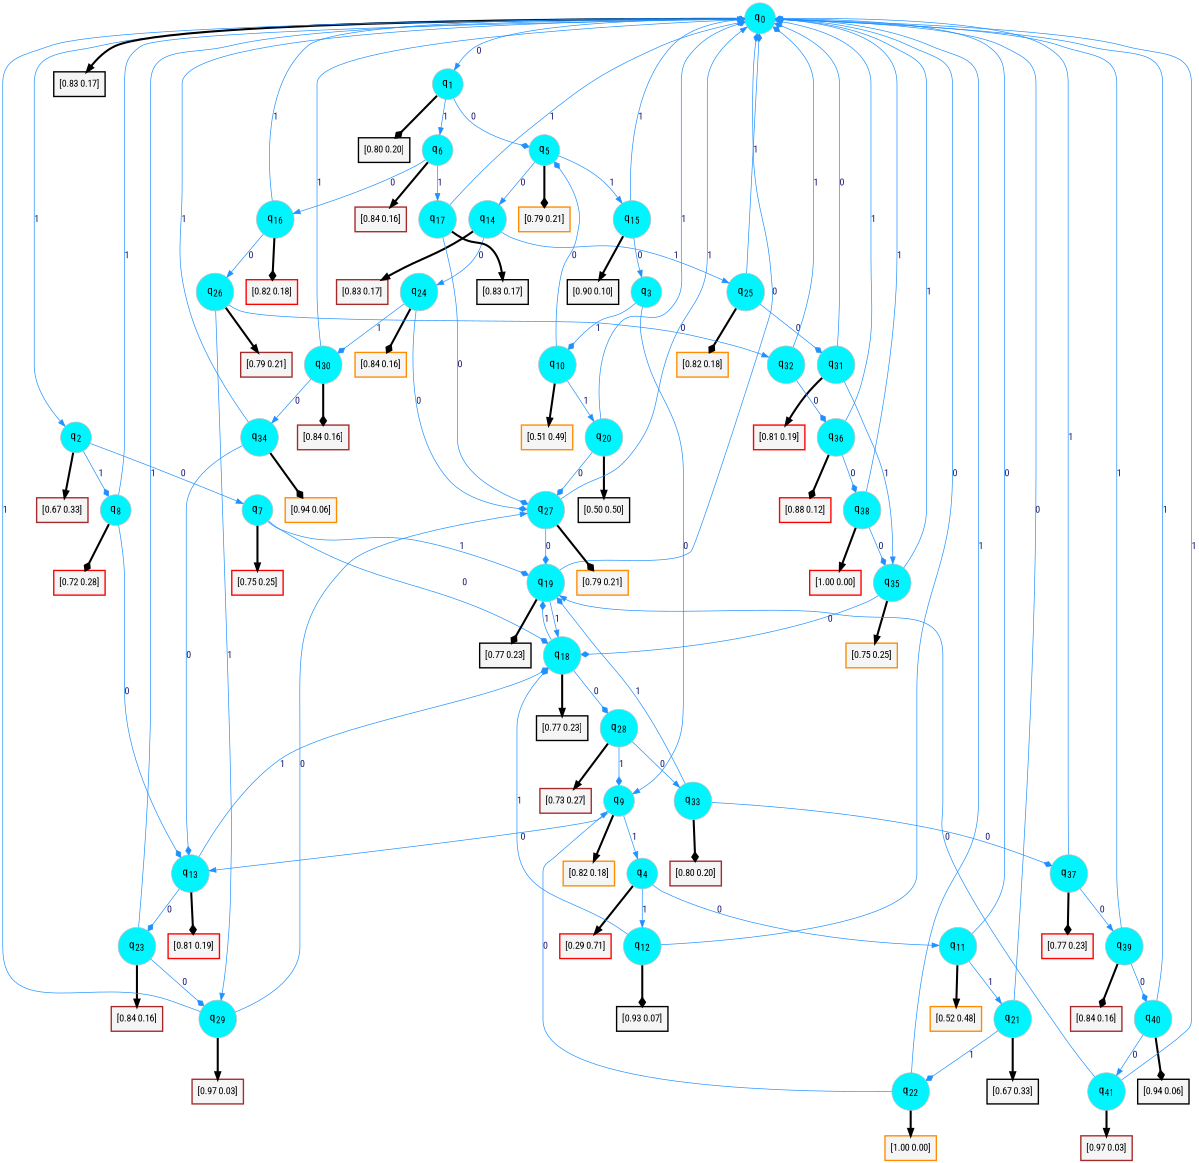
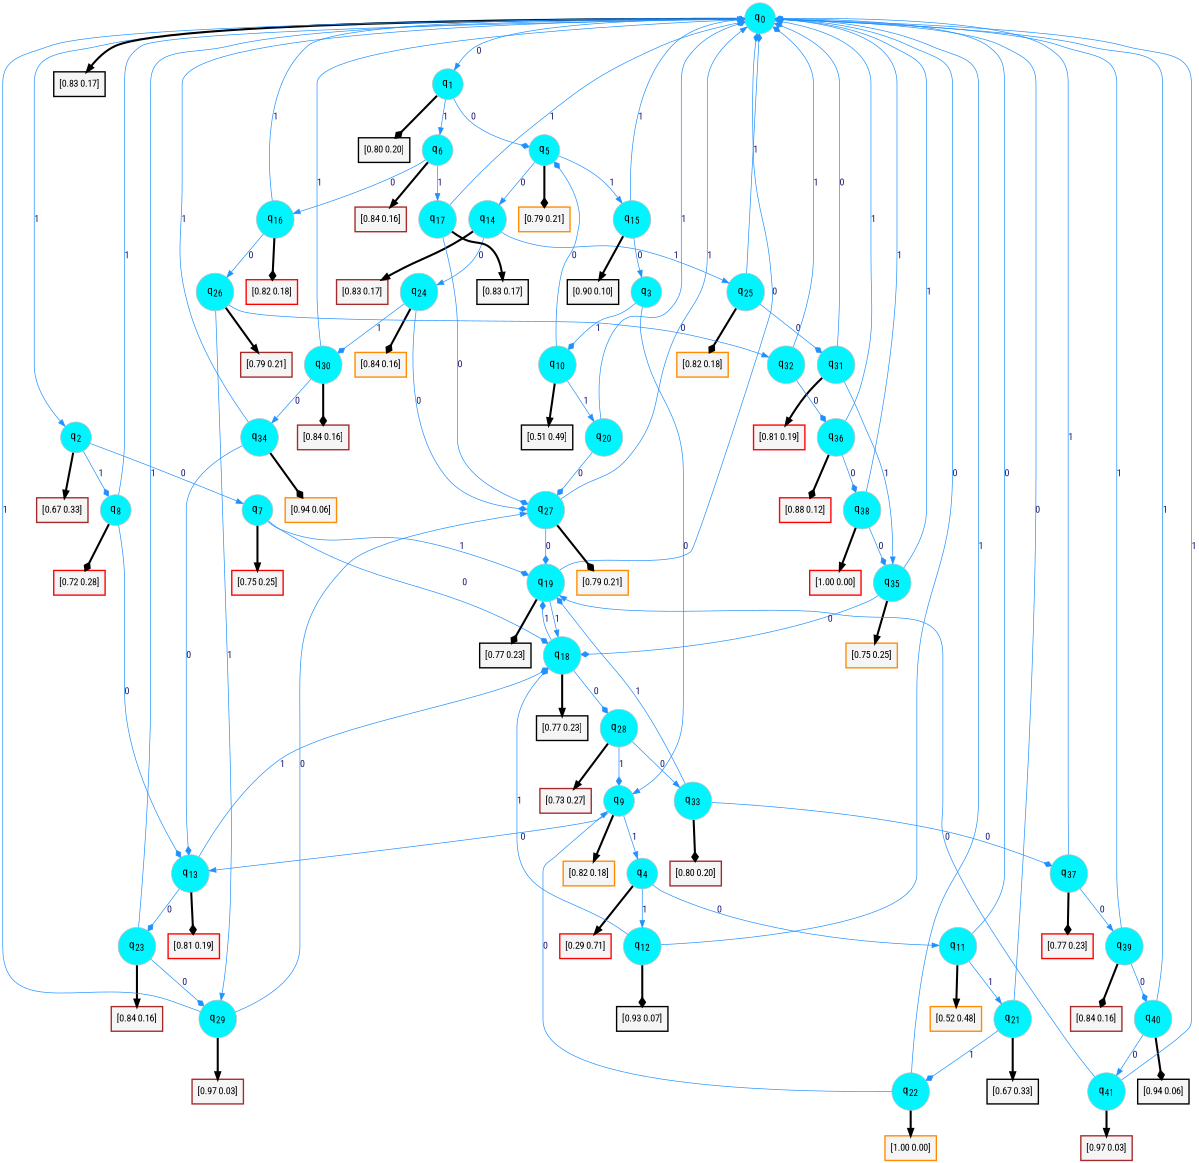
node "[0.51 0.49]": color darkorange -> black
node "[0.50 0.50]": removed
